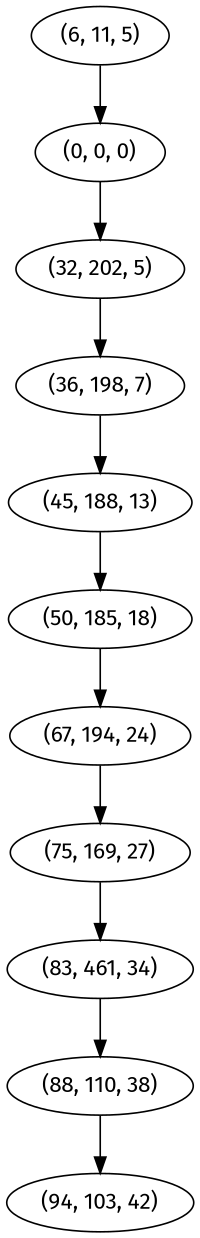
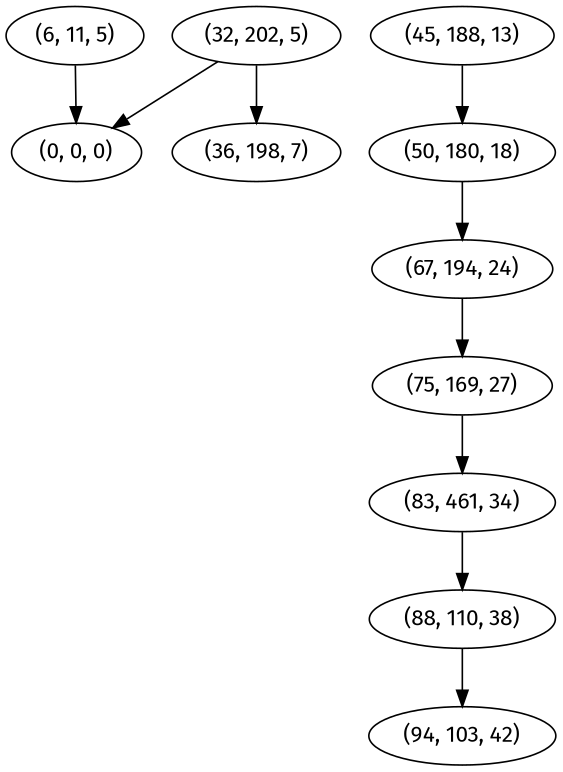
edge "(0, 0, 0)" -> "(32, 202, 5)": reversed
edge "(36, 198, 7)" -> "(45, 188, 13)": removed
node "(50, 185, 18)": label "(50, 185, 18)" -> "(50, 180, 18)"
